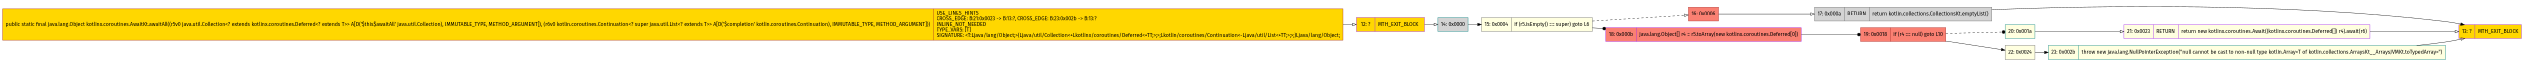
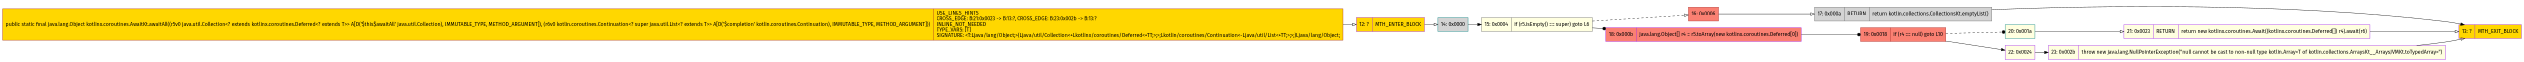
node "12: ?": text "MTH_EXIT_BLOCK" -> "MTH_ENTER_BLOCK"
node "22: 0x0024": color gray40 -> purple
node "23: 0x002b": color teal -> purple
